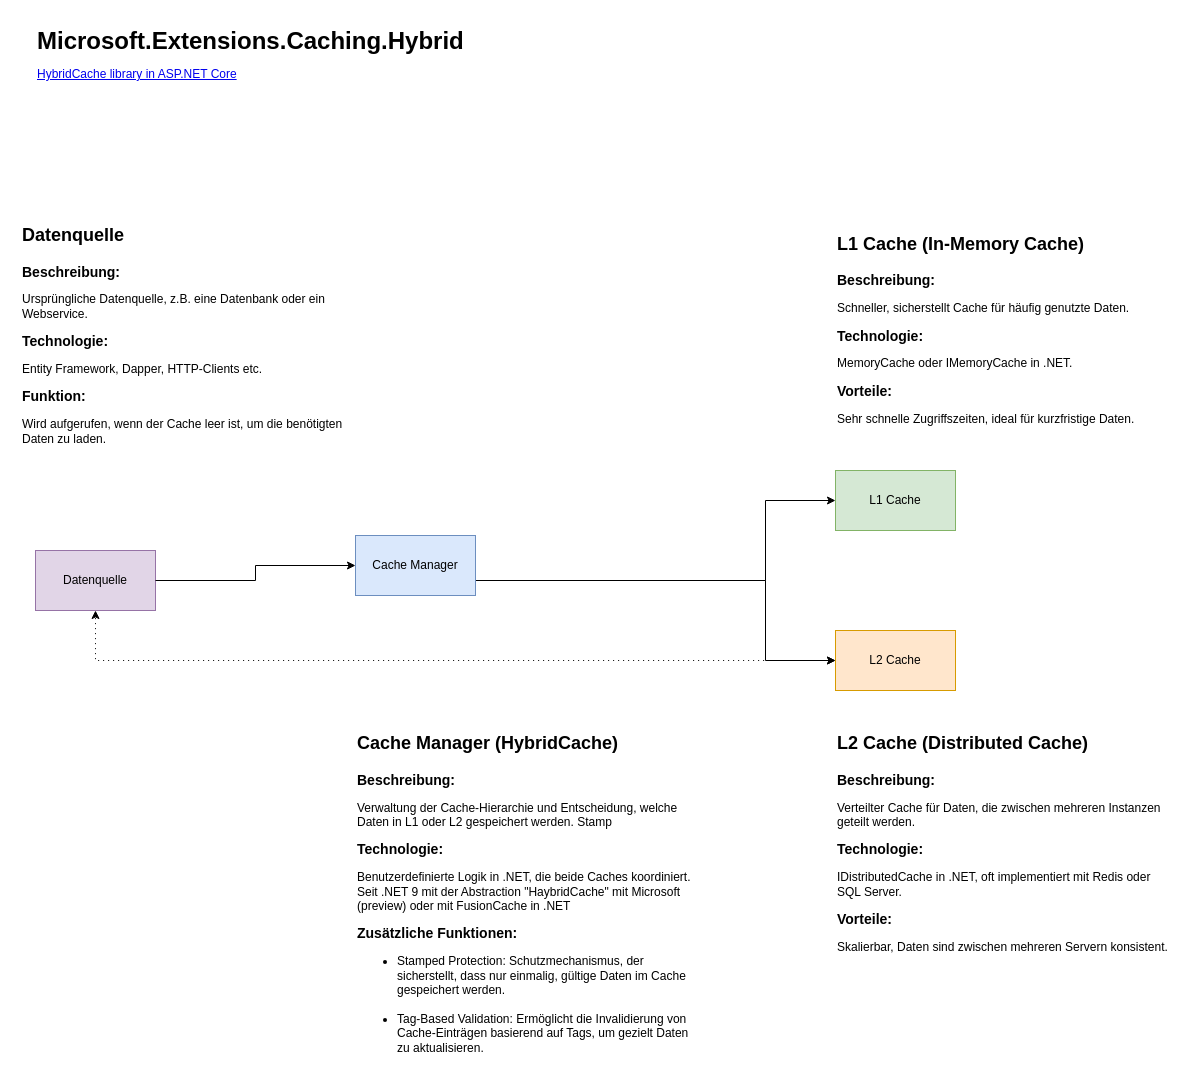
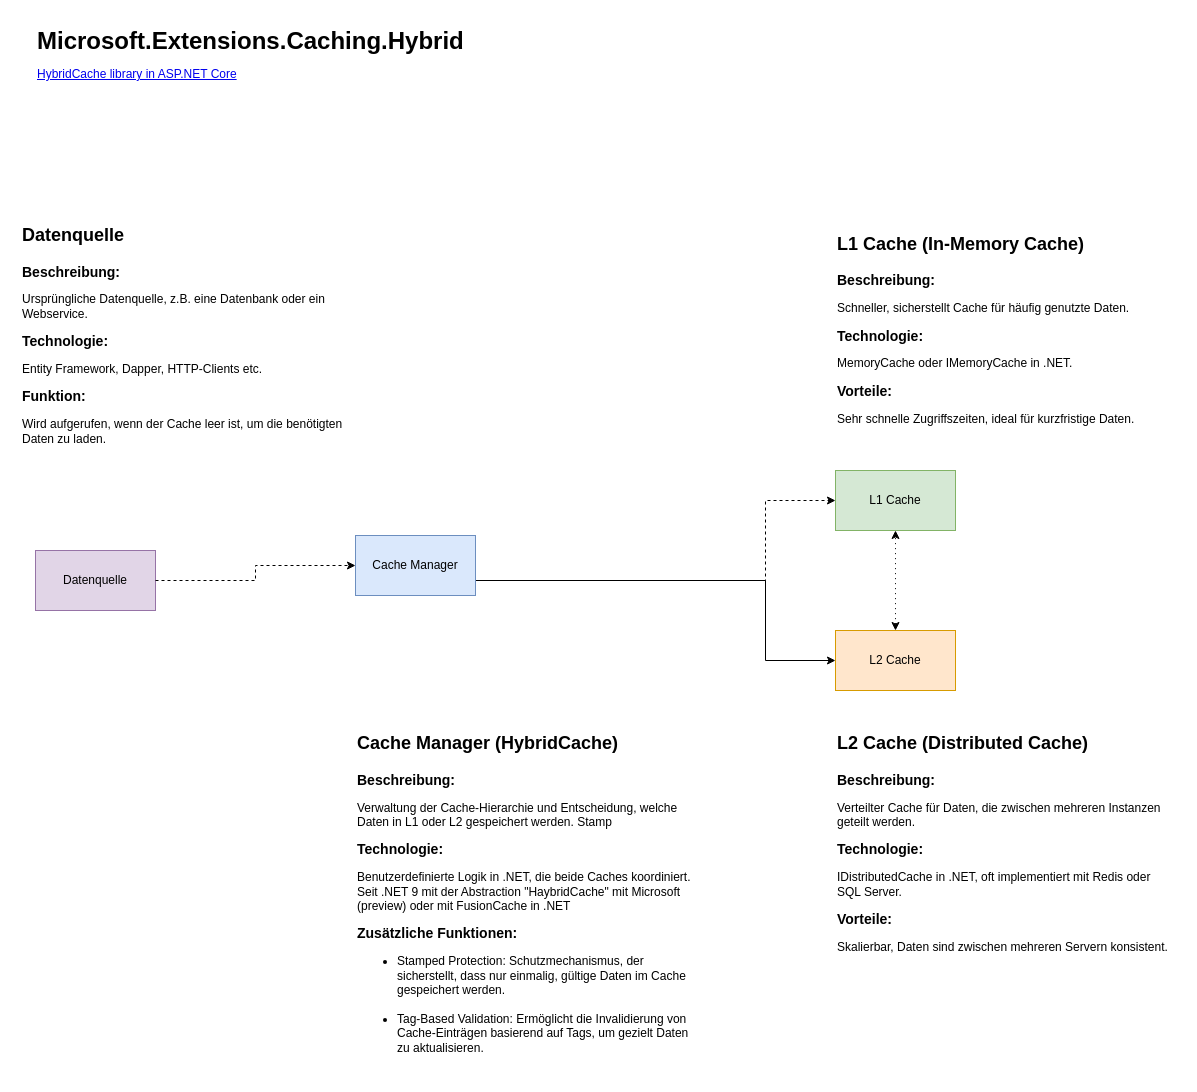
edge "Cache Manager" -> "L1 Cache": style solid -> dashed
edge "Datenquelle" -> "Cache Manager": style solid -> dashed
edge "Datenquelle" -- "L2 Cache": now "L1 Cache" -- "L2 Cache"
